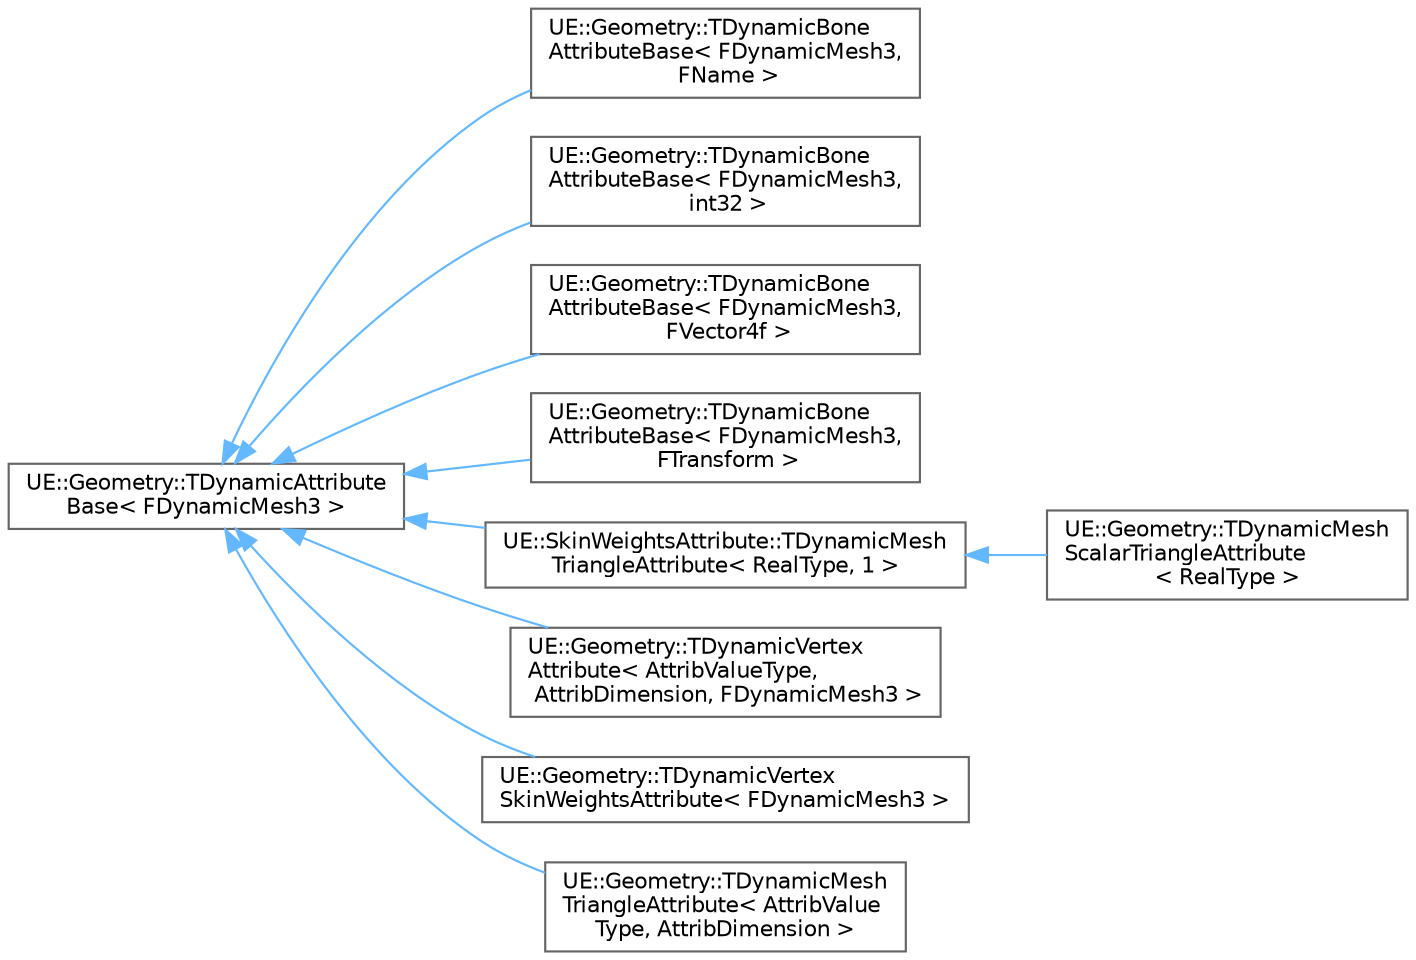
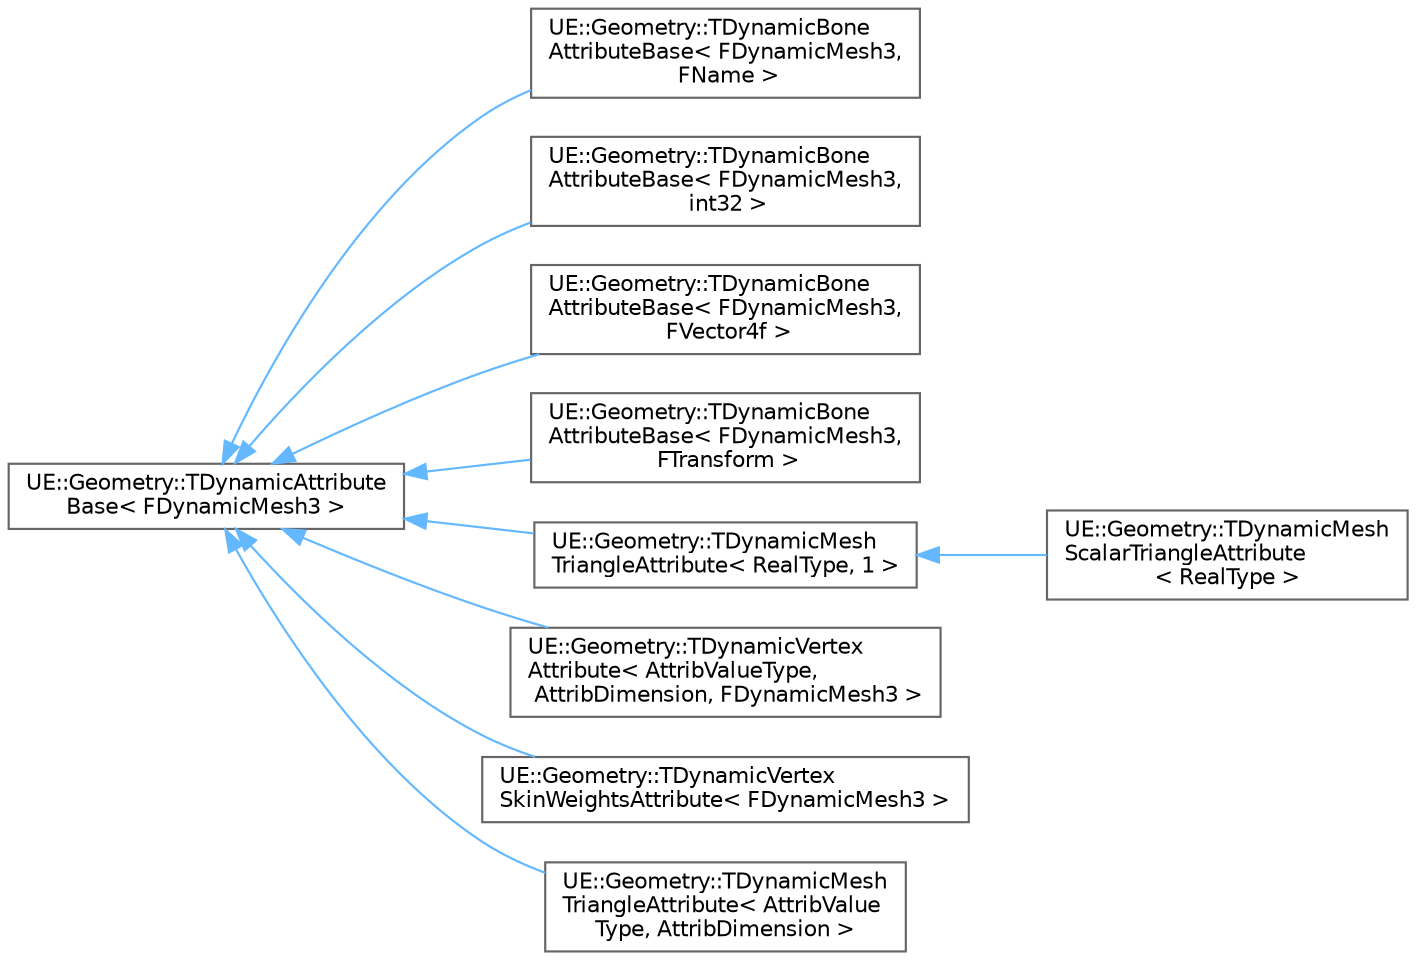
node "UE::SkinWeightsAttribute::TDynamicMesh TriangleAttribute< RealType, 1 >": label "UE::SkinWeightsAttribute::TDynamicMesh TriangleAttribute< RealType, 1 >" -> "UE::Geometry::TDynamicMesh TriangleAttribute< RealType, 1 >"
